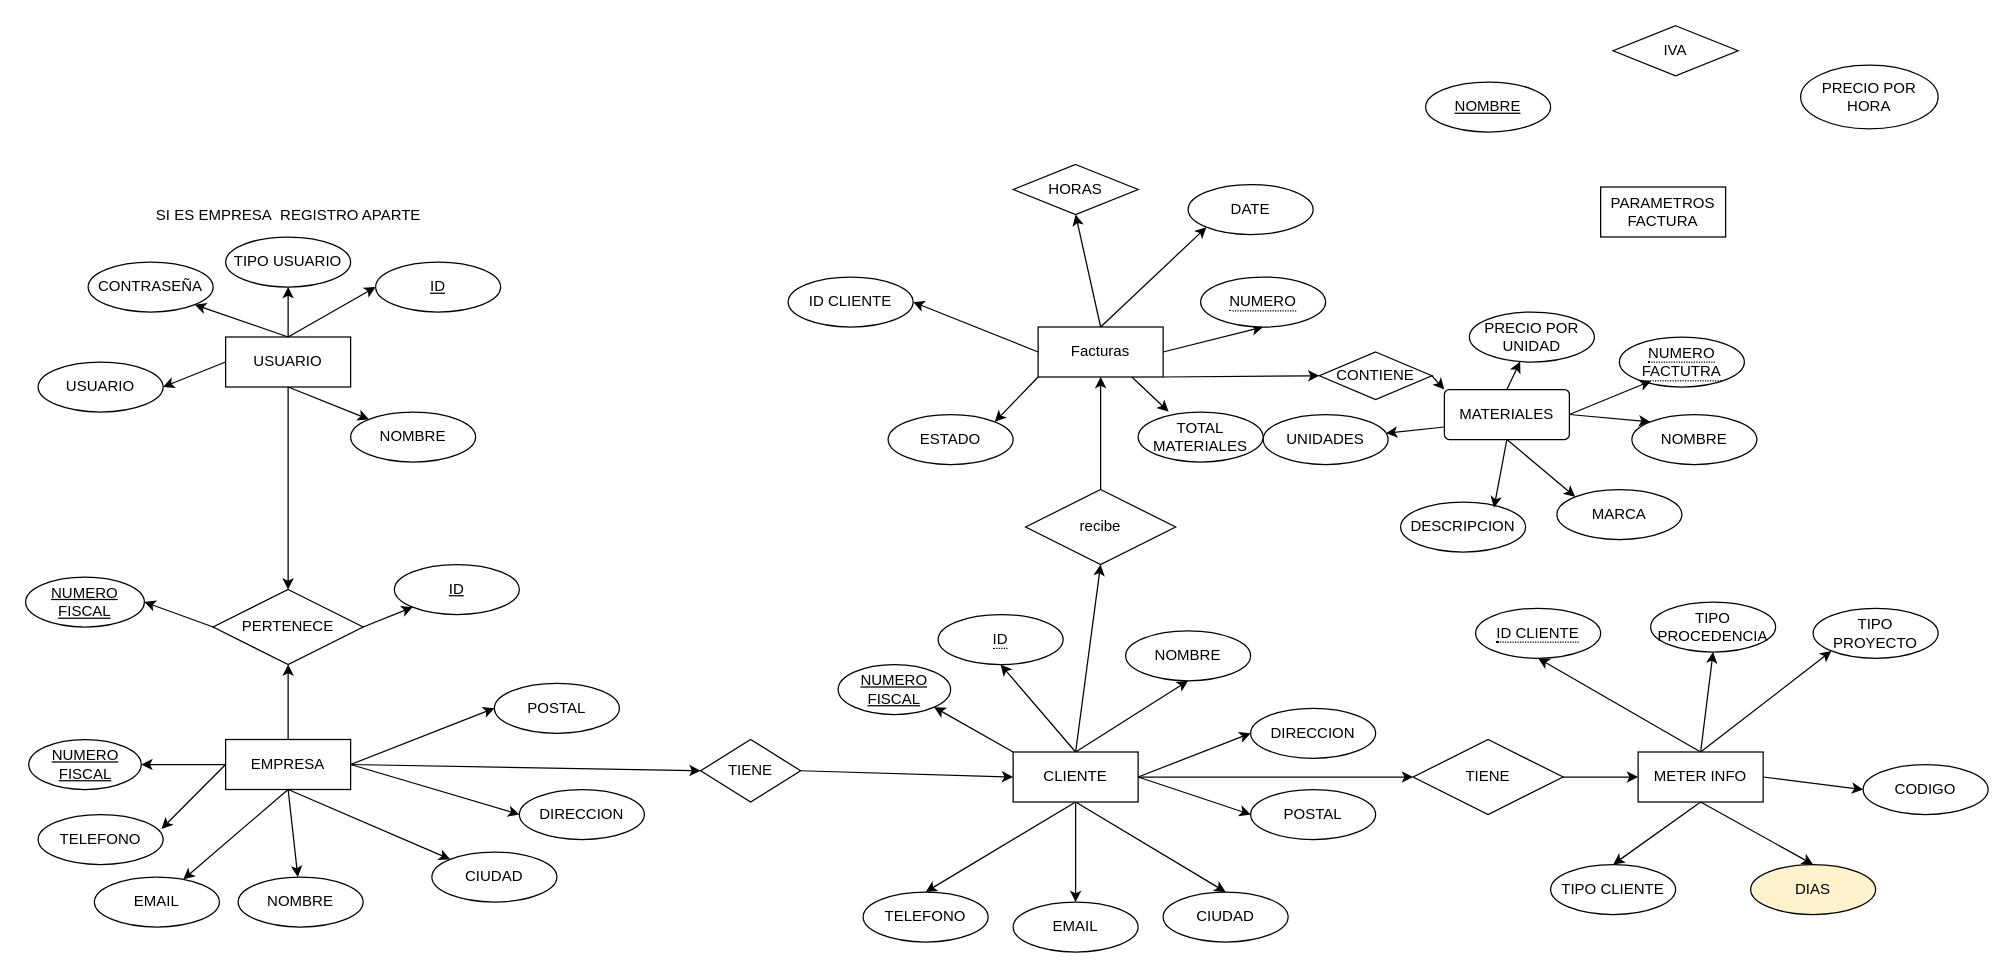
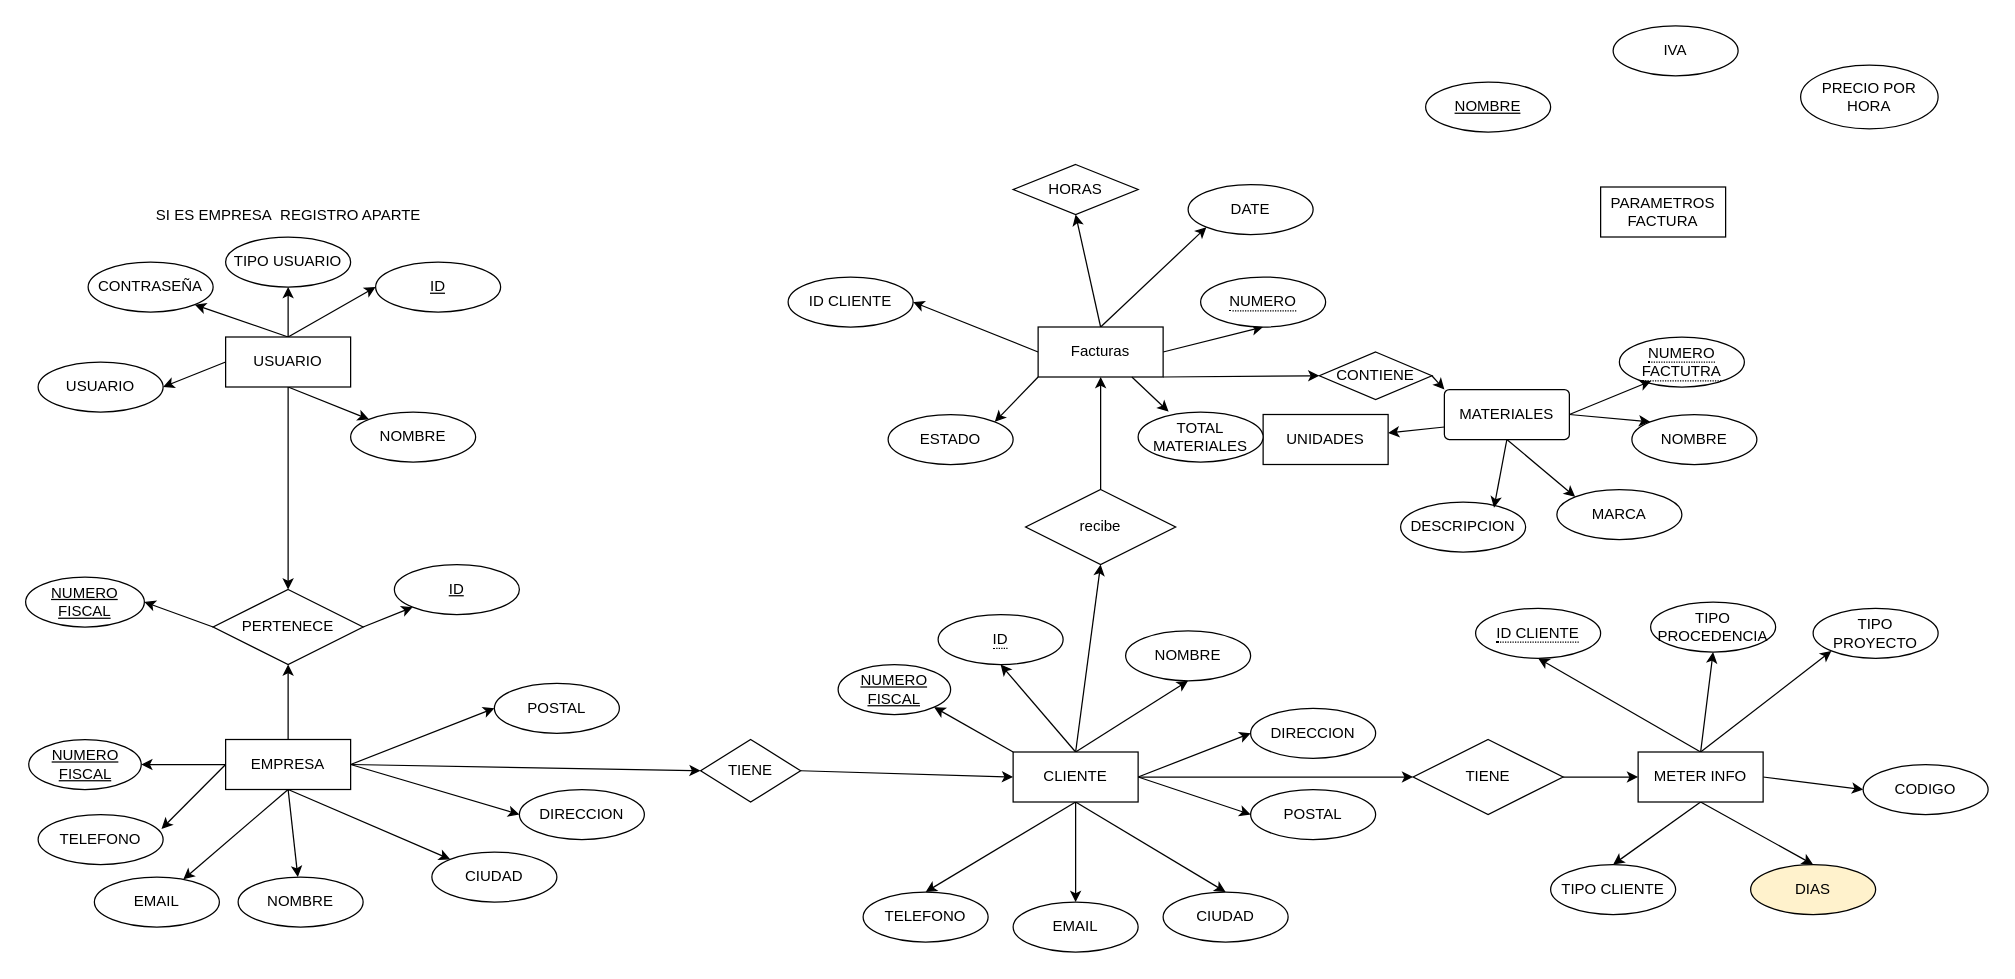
node "IVA": shape diamond -> ellipse
node "PRECIO POR UNIDAD": removed
edge "MATERIALES" -> "PRECIO POR UNIDAD": removed
node "UNIDADES": shape ellipse -> rectangle
